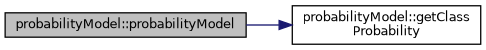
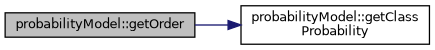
node "probabilityModel::probabilityModel": label "probabilityModel::probabilityModel" -> "probabilityModel::getOrder"
